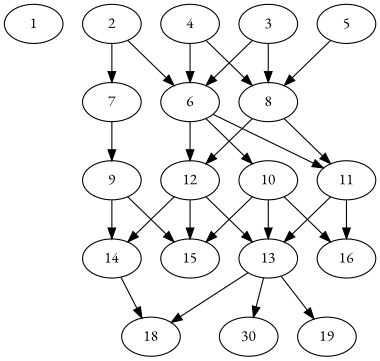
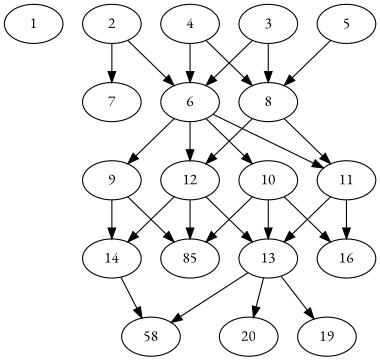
edge "7" -> "9": now "6" -> "9"
node "15": label "15" -> "85"
node "18": label "18" -> "58"
node "30": label "30" -> "20"
